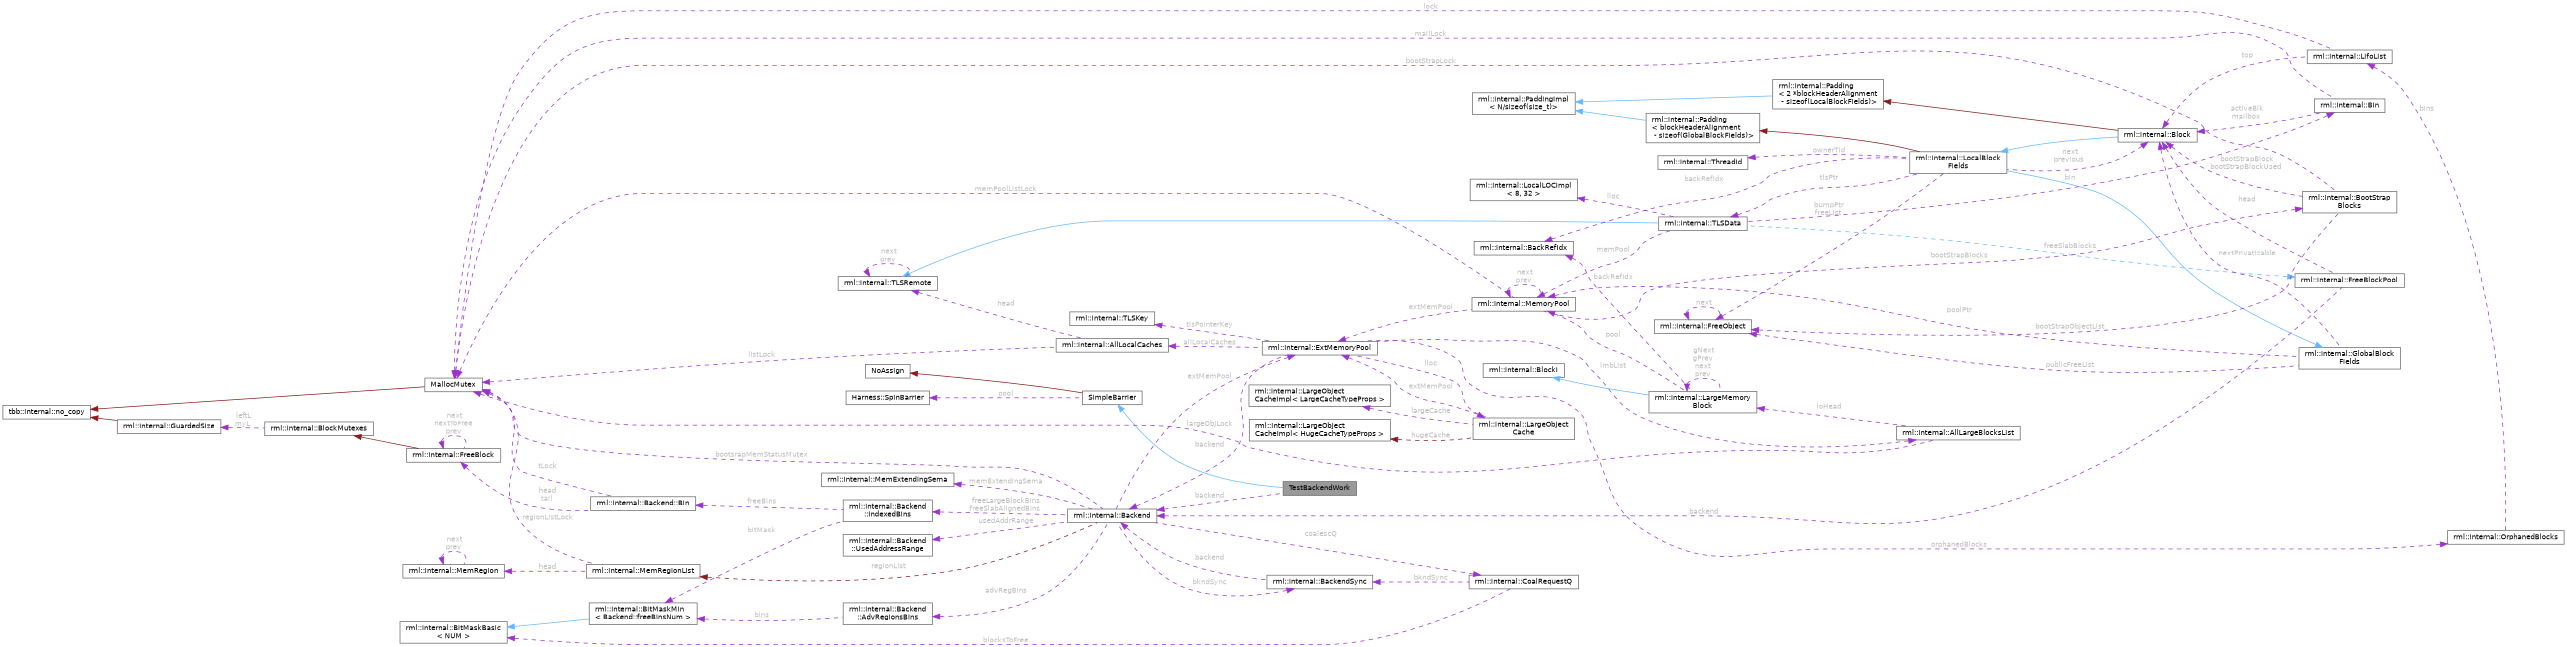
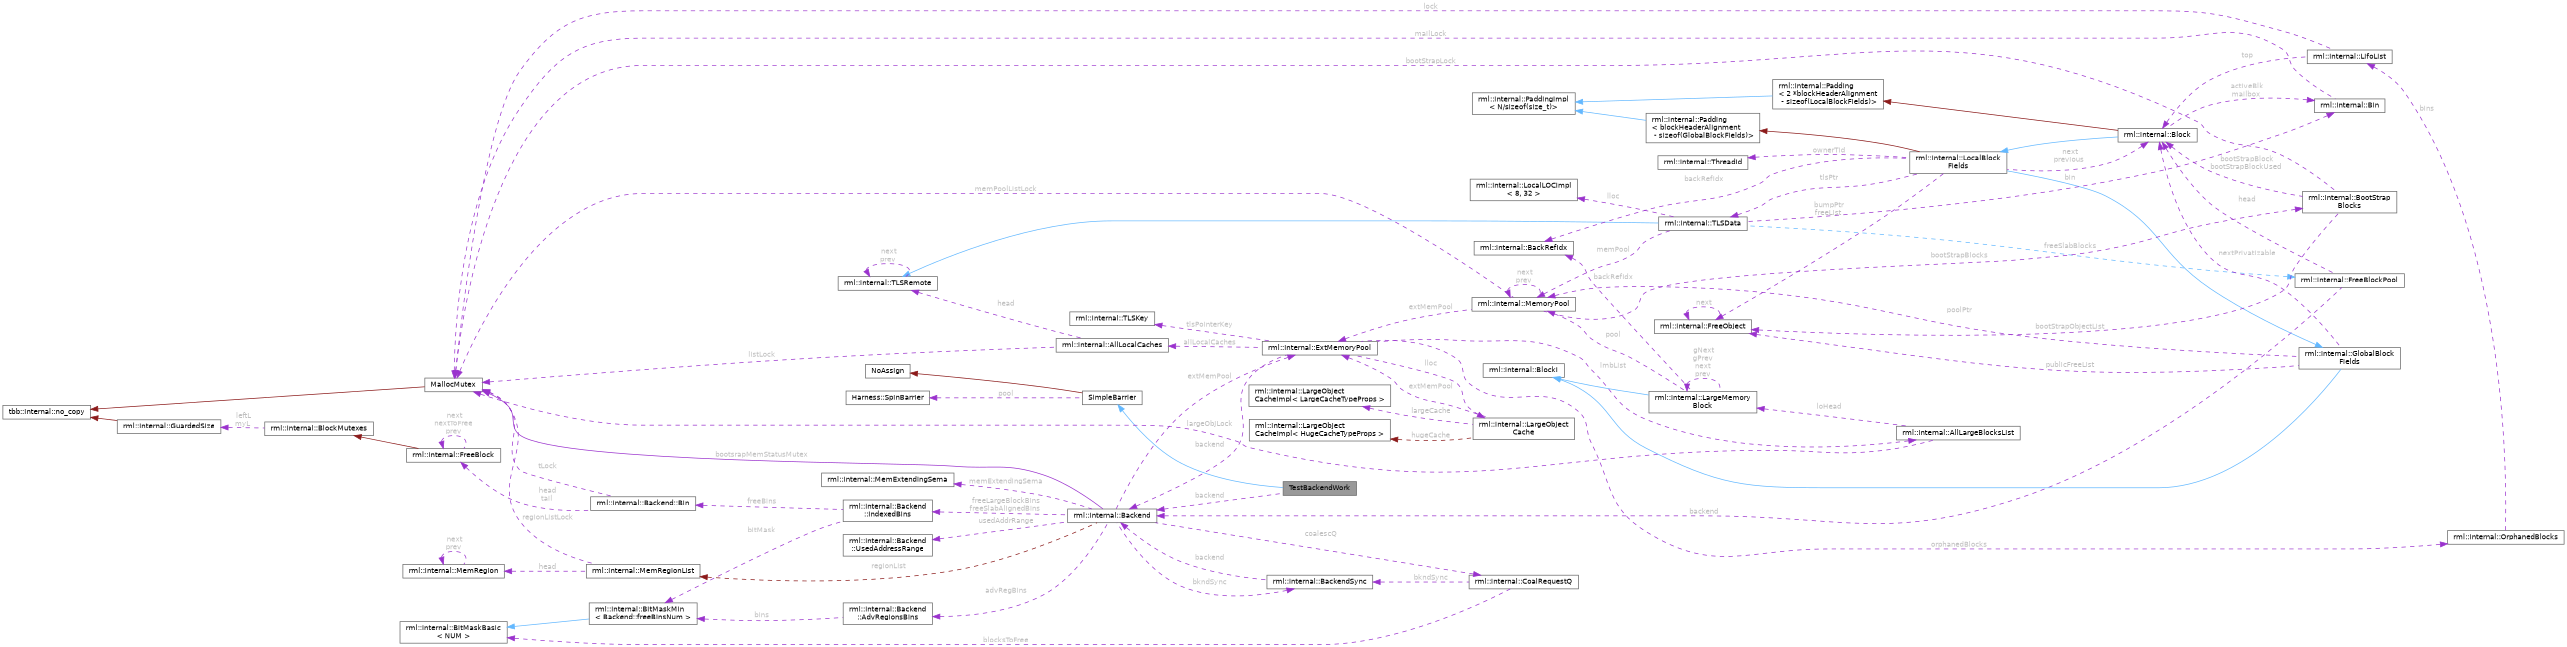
edge "rml::internal::Bin" -> "rml::internal::Block": reversed
edge "rml::internal::Backend" -> "MallocMutex": style dashed -> solid
edge "rml::internal::GlobalBlock Fields" -> "rml::internal::BlockI": added
